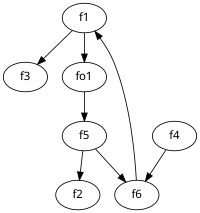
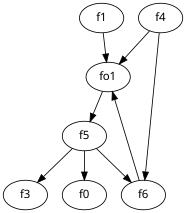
edge "f4" -> "fo1": added
edge "f1" -> "f3": now "f5" -> "f3"
edge "f6" -> "f1": now "f6" -> "fo1"
node "f2": label "f2" -> "f0"
